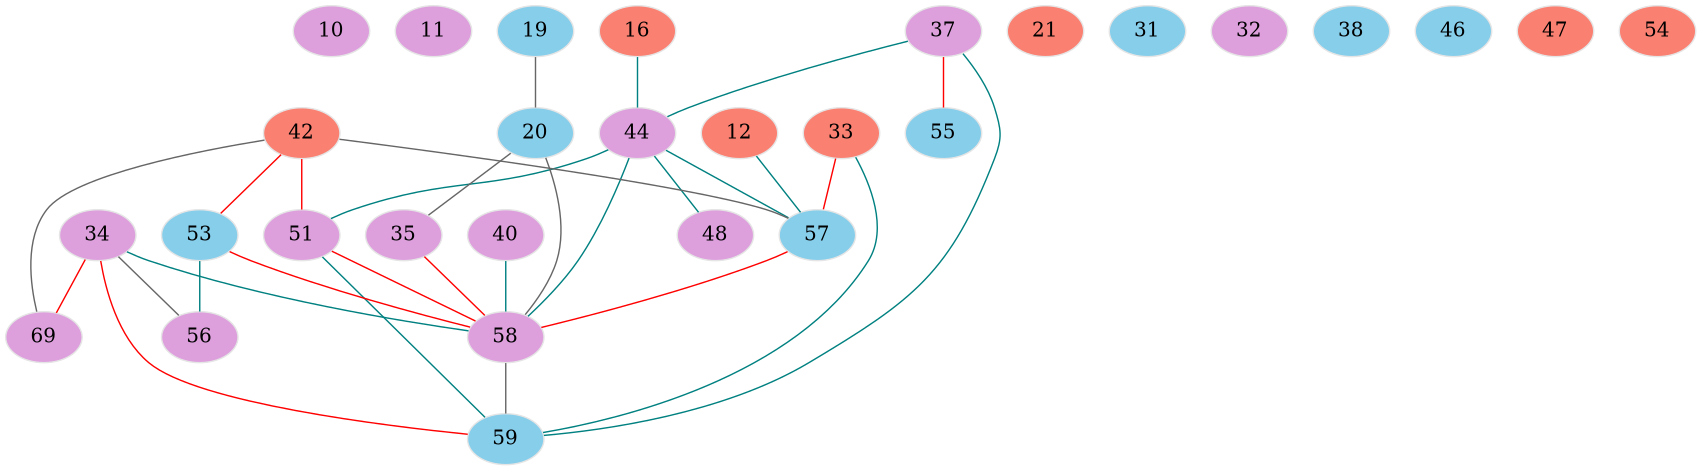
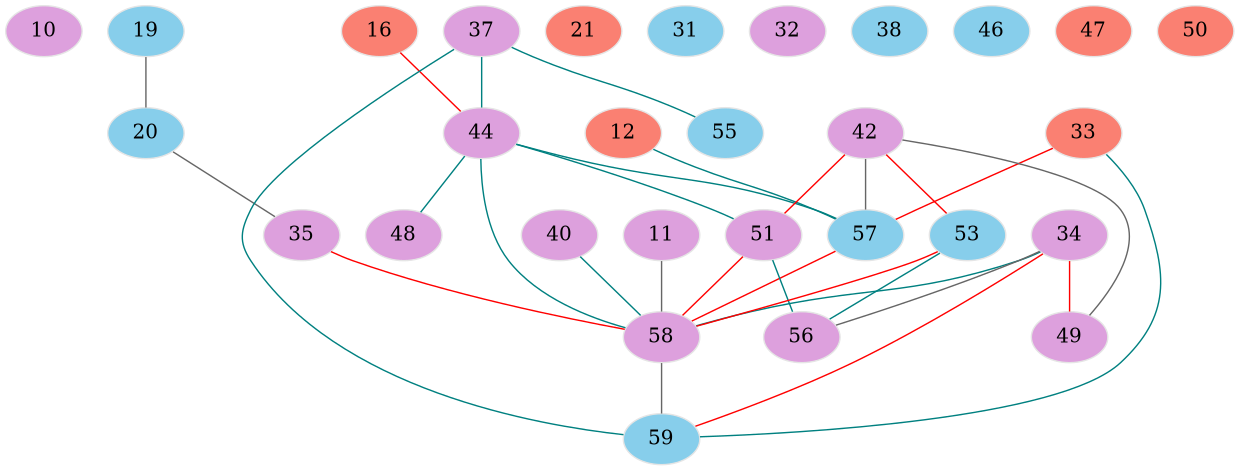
node "54": label "54" -> "50"
edge "16" -- "44": color teal -> red
edge "37" -- "55": color red -> teal
node "42": fillcolor salmon -> plum
edge "20" -- "58": now "11" -- "58"
node "69": label "69" -> "49"
edge "51" -- "59": now "51" -- "56"
